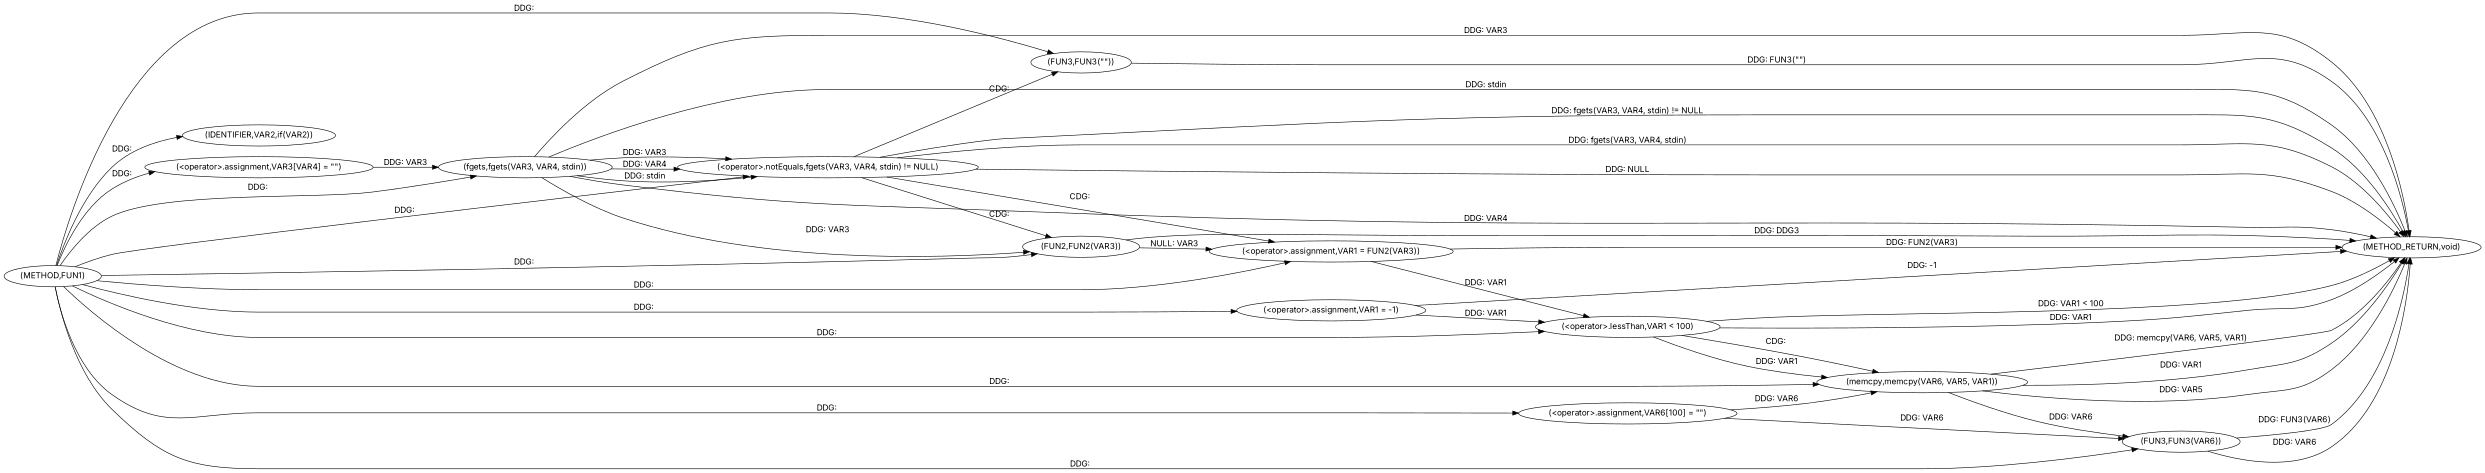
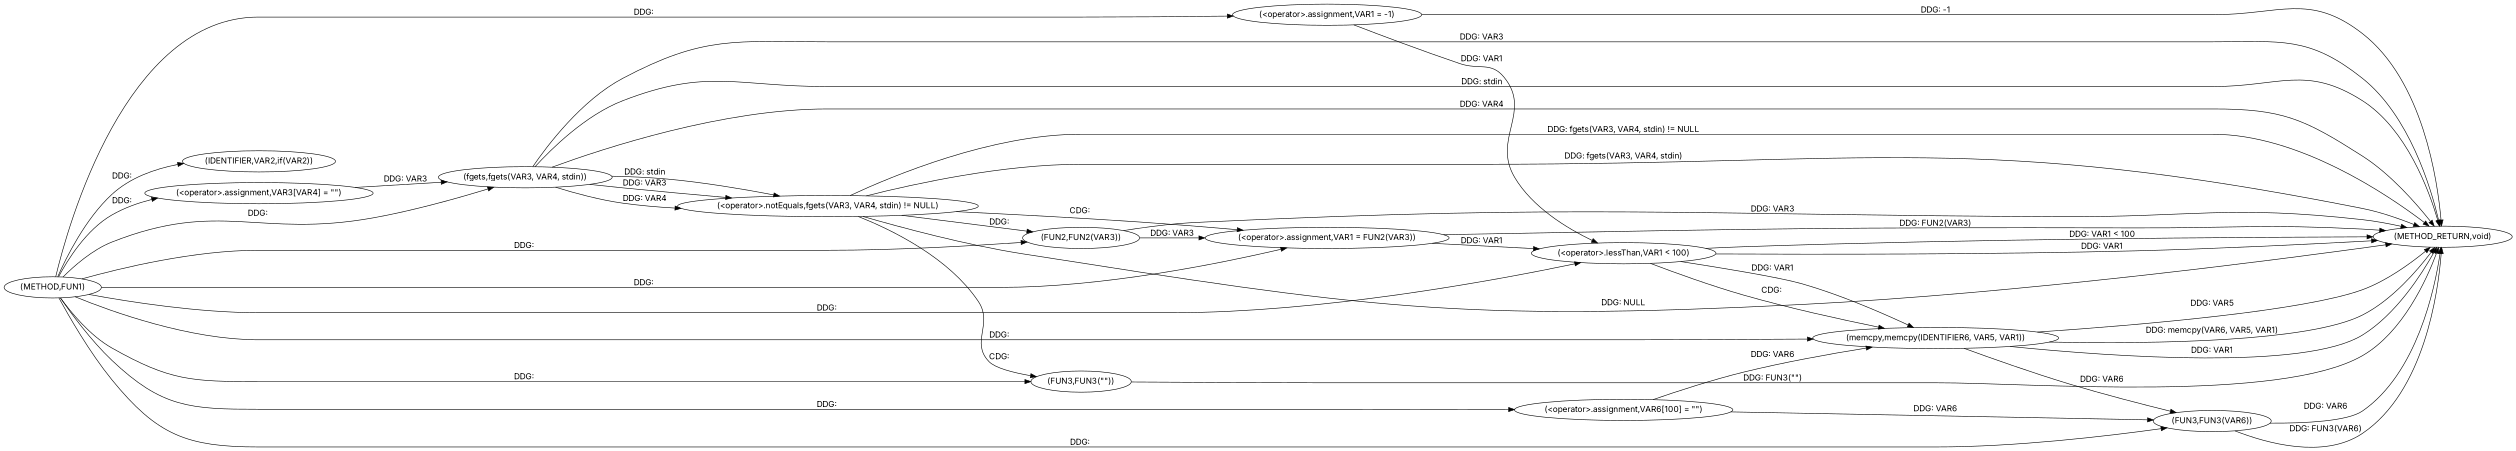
edge "(<operator>.notEquals,fgets(VAR3, VAR4, stdin) != NULL)" -> "(FUN2,FUN2(VAR3))": label "CDG: " -> "DDG: "
edge "(METHOD,FUN1)" -> "(<operator>.notEquals,fgets(VAR3, VAR4, stdin) != NULL)": removed, label "DDG:"
edge "(FUN2,FUN2(VAR3))" -> "(METHOD_RETURN,void)": label "DDG: DDG3" -> "DDG: VAR3"
edge "(FUN2,FUN2(VAR3))" -> "(<operator>.assignment,VAR1 = FUN2(VAR3))": label "NULL: VAR3" -> "DDG: VAR3"
edge "(fgets,fgets(VAR3, VAR4, stdin))" -> "(FUN2,FUN2(VAR3))": removed, label "DDG: VAR3"
node "(memcpy,memcpy(VAR6, VAR5, VAR1))": label "(memcpy,memcpy(VAR6, VAR5, VAR1))" -> "(memcpy,memcpy(IDENTIFIER6, VAR5, VAR1))"
